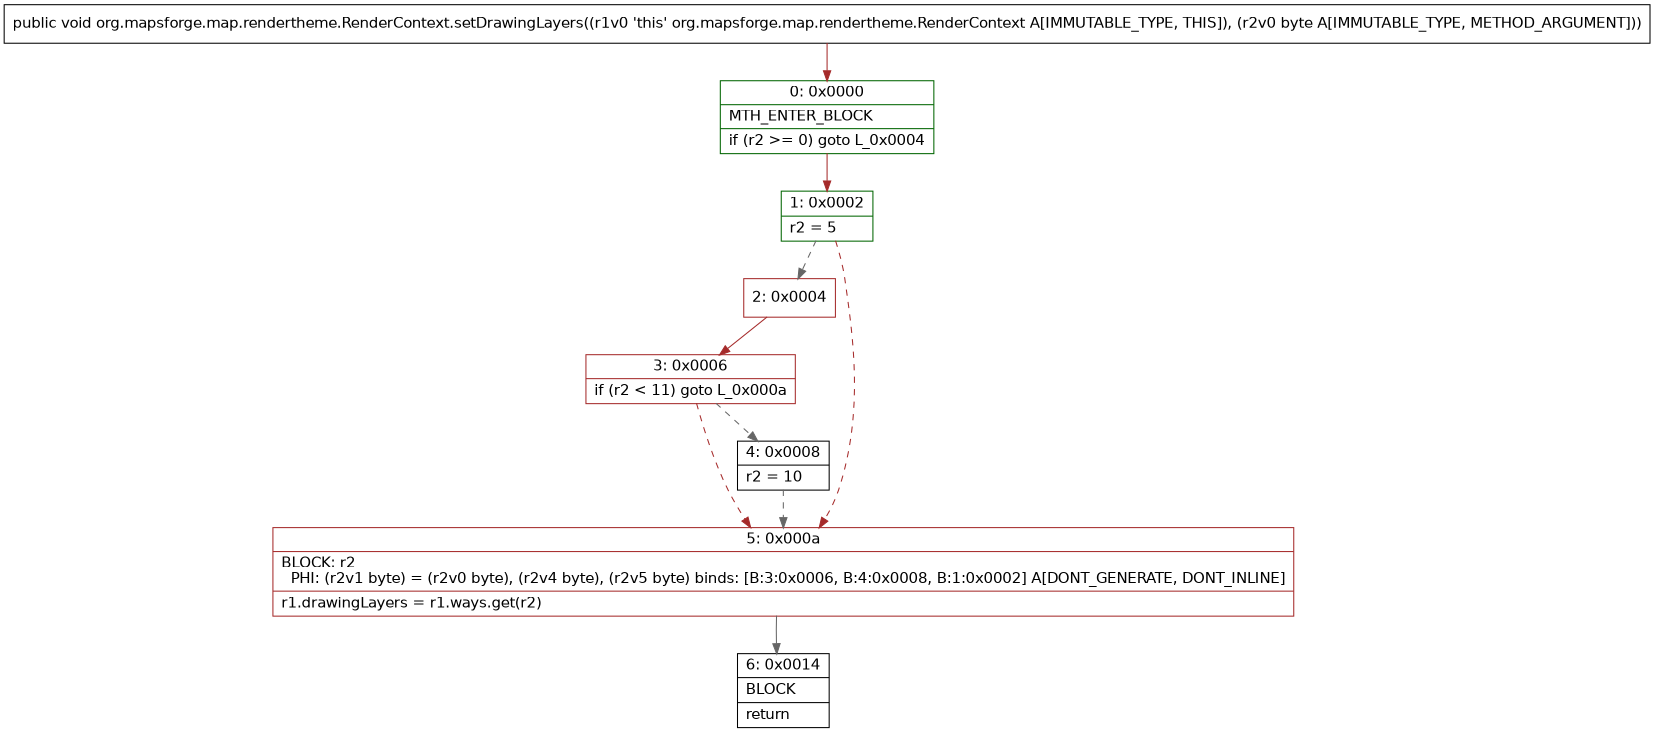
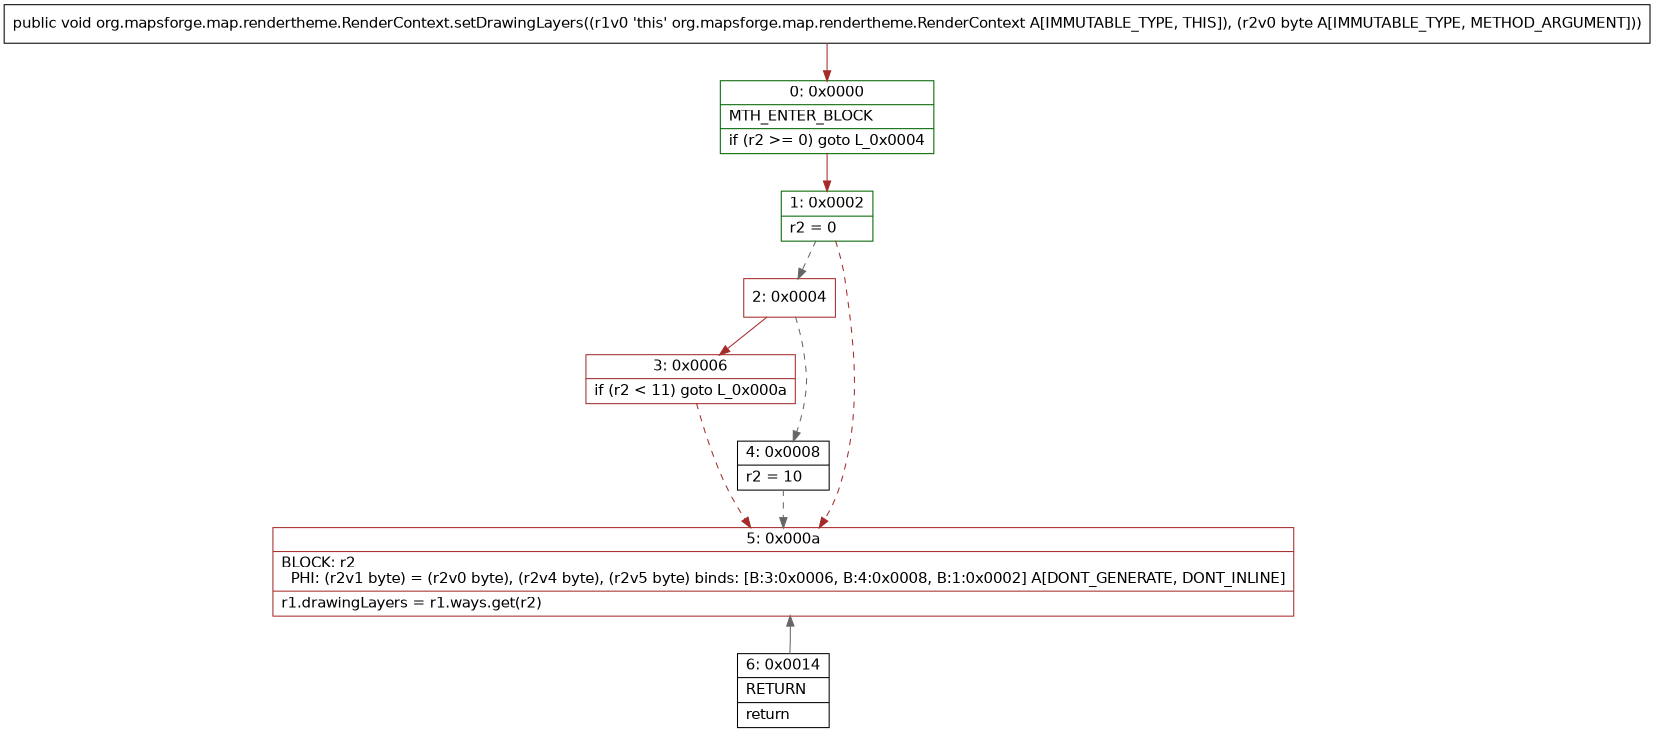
node "1: 0x0002": text "r2 = 5" -> "r2 = 0"
edge "3: 0x0006" -> "4: 0x0008": now "2: 0x0004" -> "4: 0x0008"
edge "5: 0x000a" -> "6: 0x0014": reversed
node "6: 0x0014": text "BLOCK" -> "RETURN"
